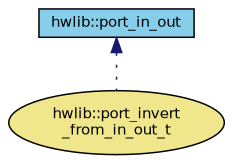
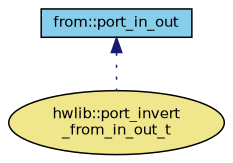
node "hwlib::port_in_out": label "hwlib::port_in_out" -> "from::port_in_out"
